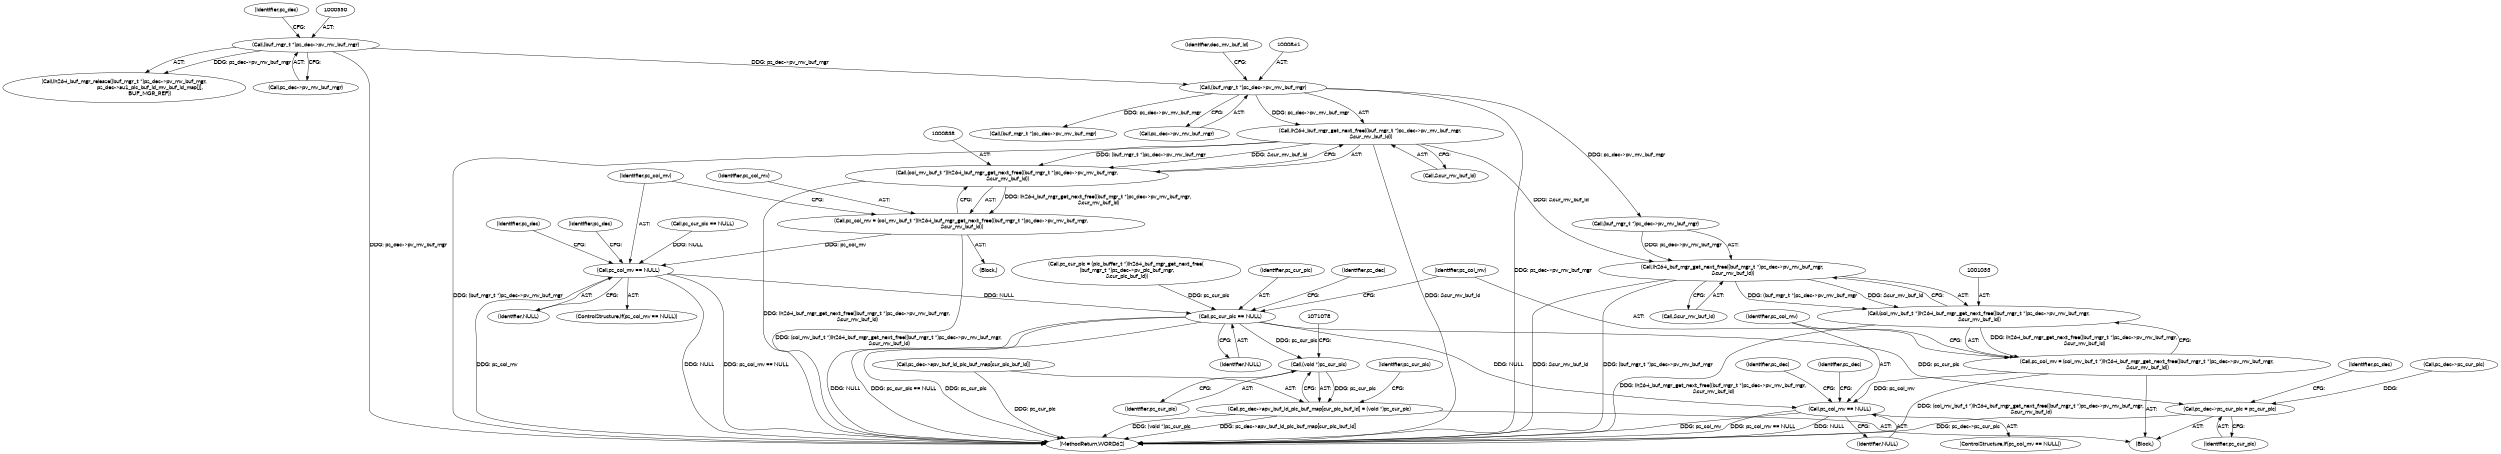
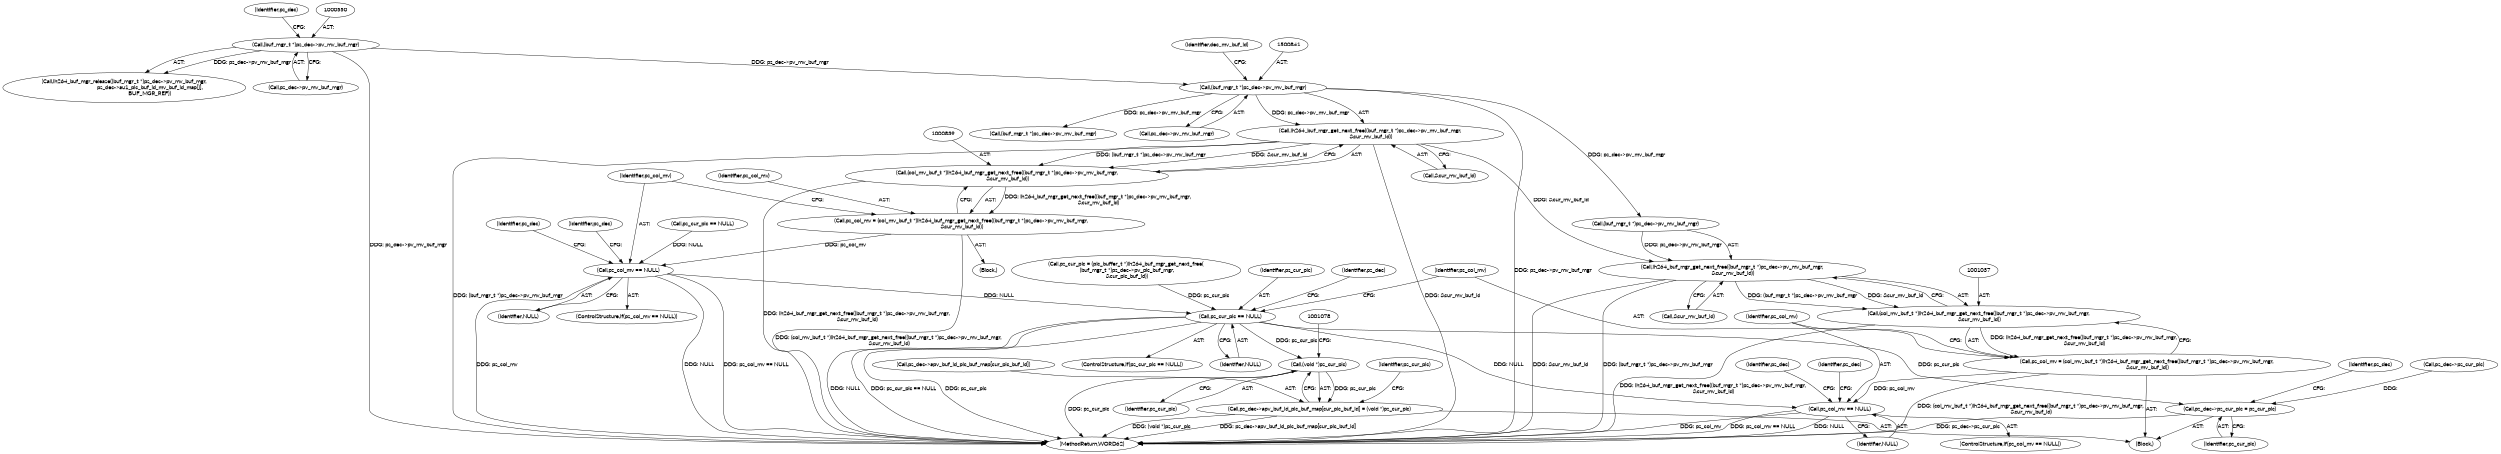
node "1000841": label "1000841" -> "1500841"
node "1000838": label "1000838" -> "1000839"
node "1001033": label "1001033" -> "1001037"
node "1071078": label "1071078" -> "1001078"
node "(ControlStructure,if(ps_cur_pic == NULL))": added
edge "(Call,ps_dec->apv_buf_id_pic_buf_map[cur_pic_buf_id])" -> "(MethodReturn,WORD62)": now "(Call,(void *)ps_cur_pic)" -> "(MethodReturn,WORD62)"
